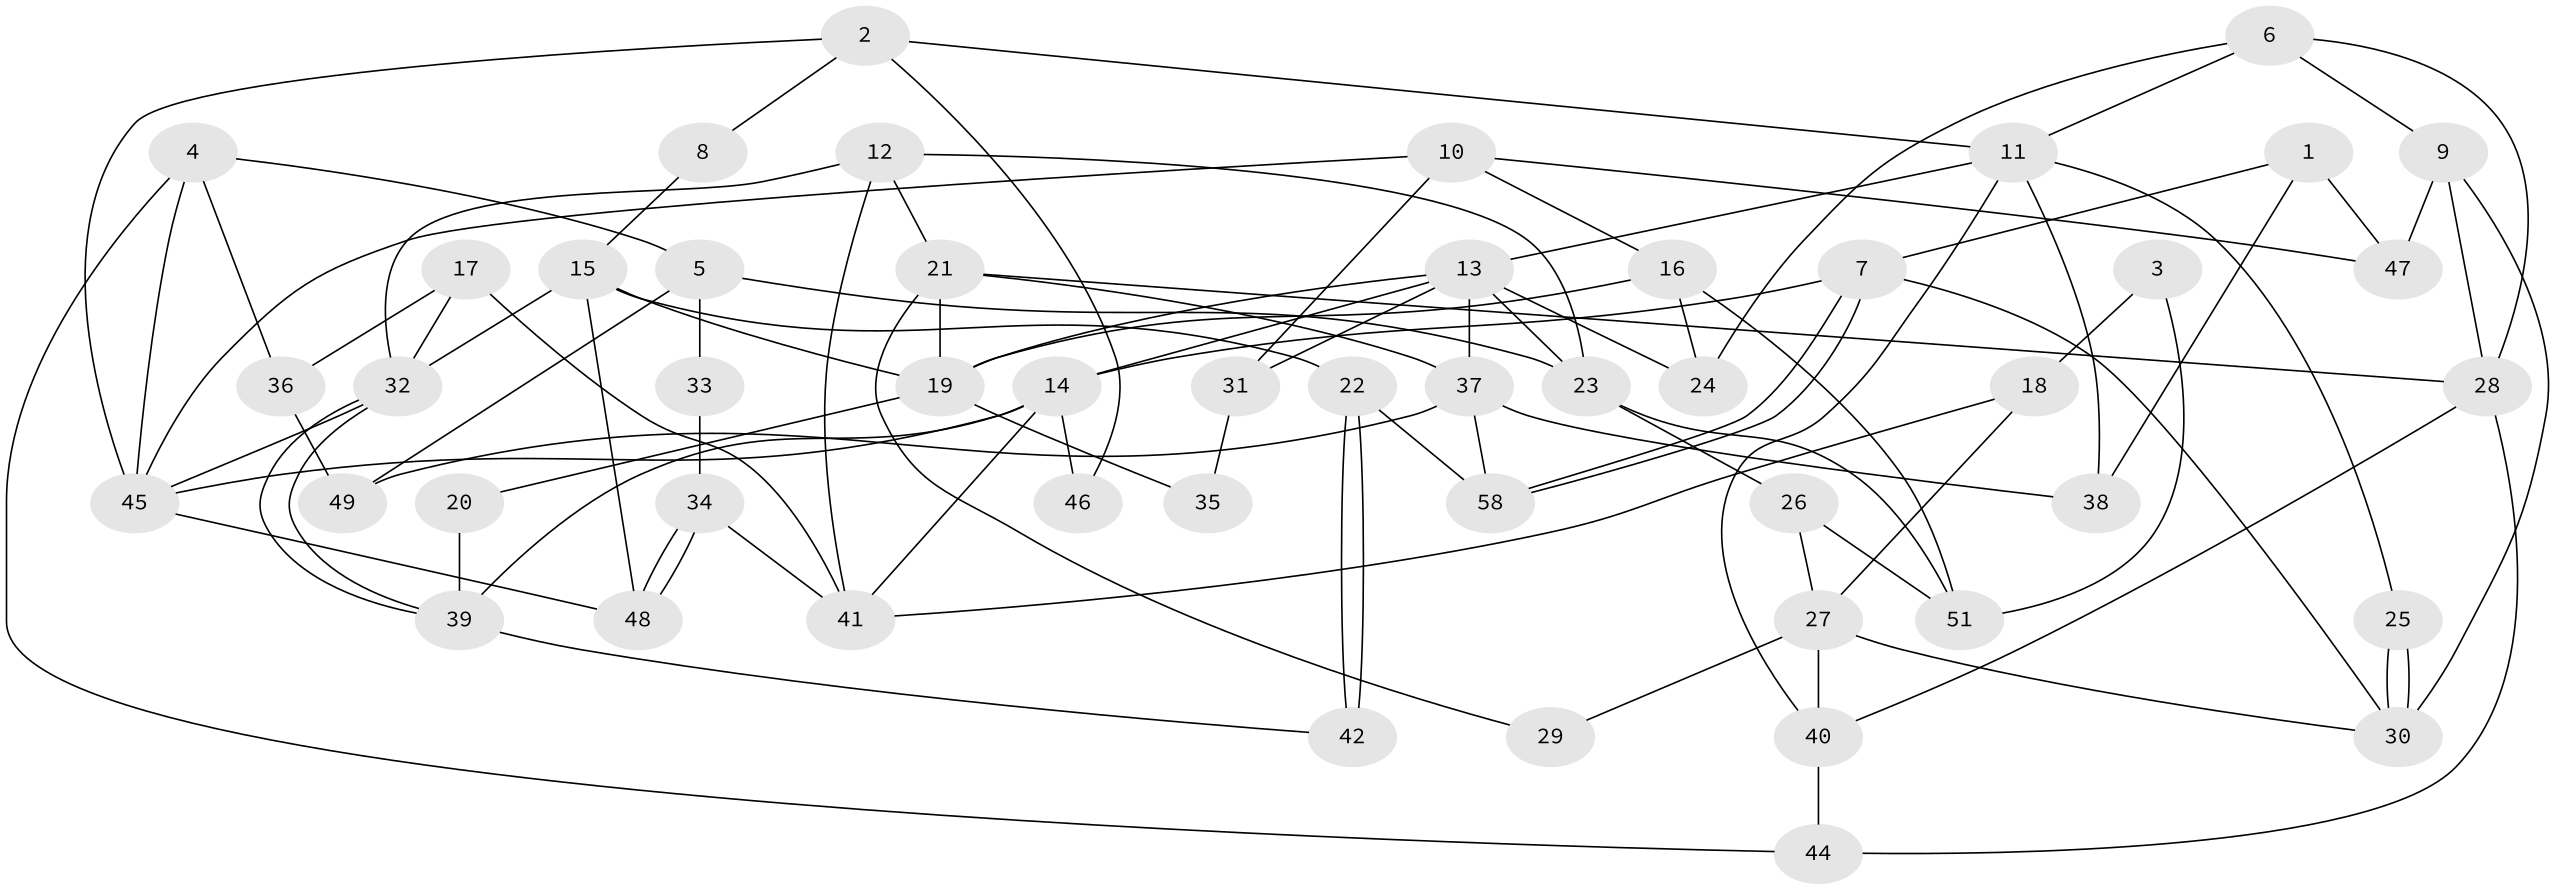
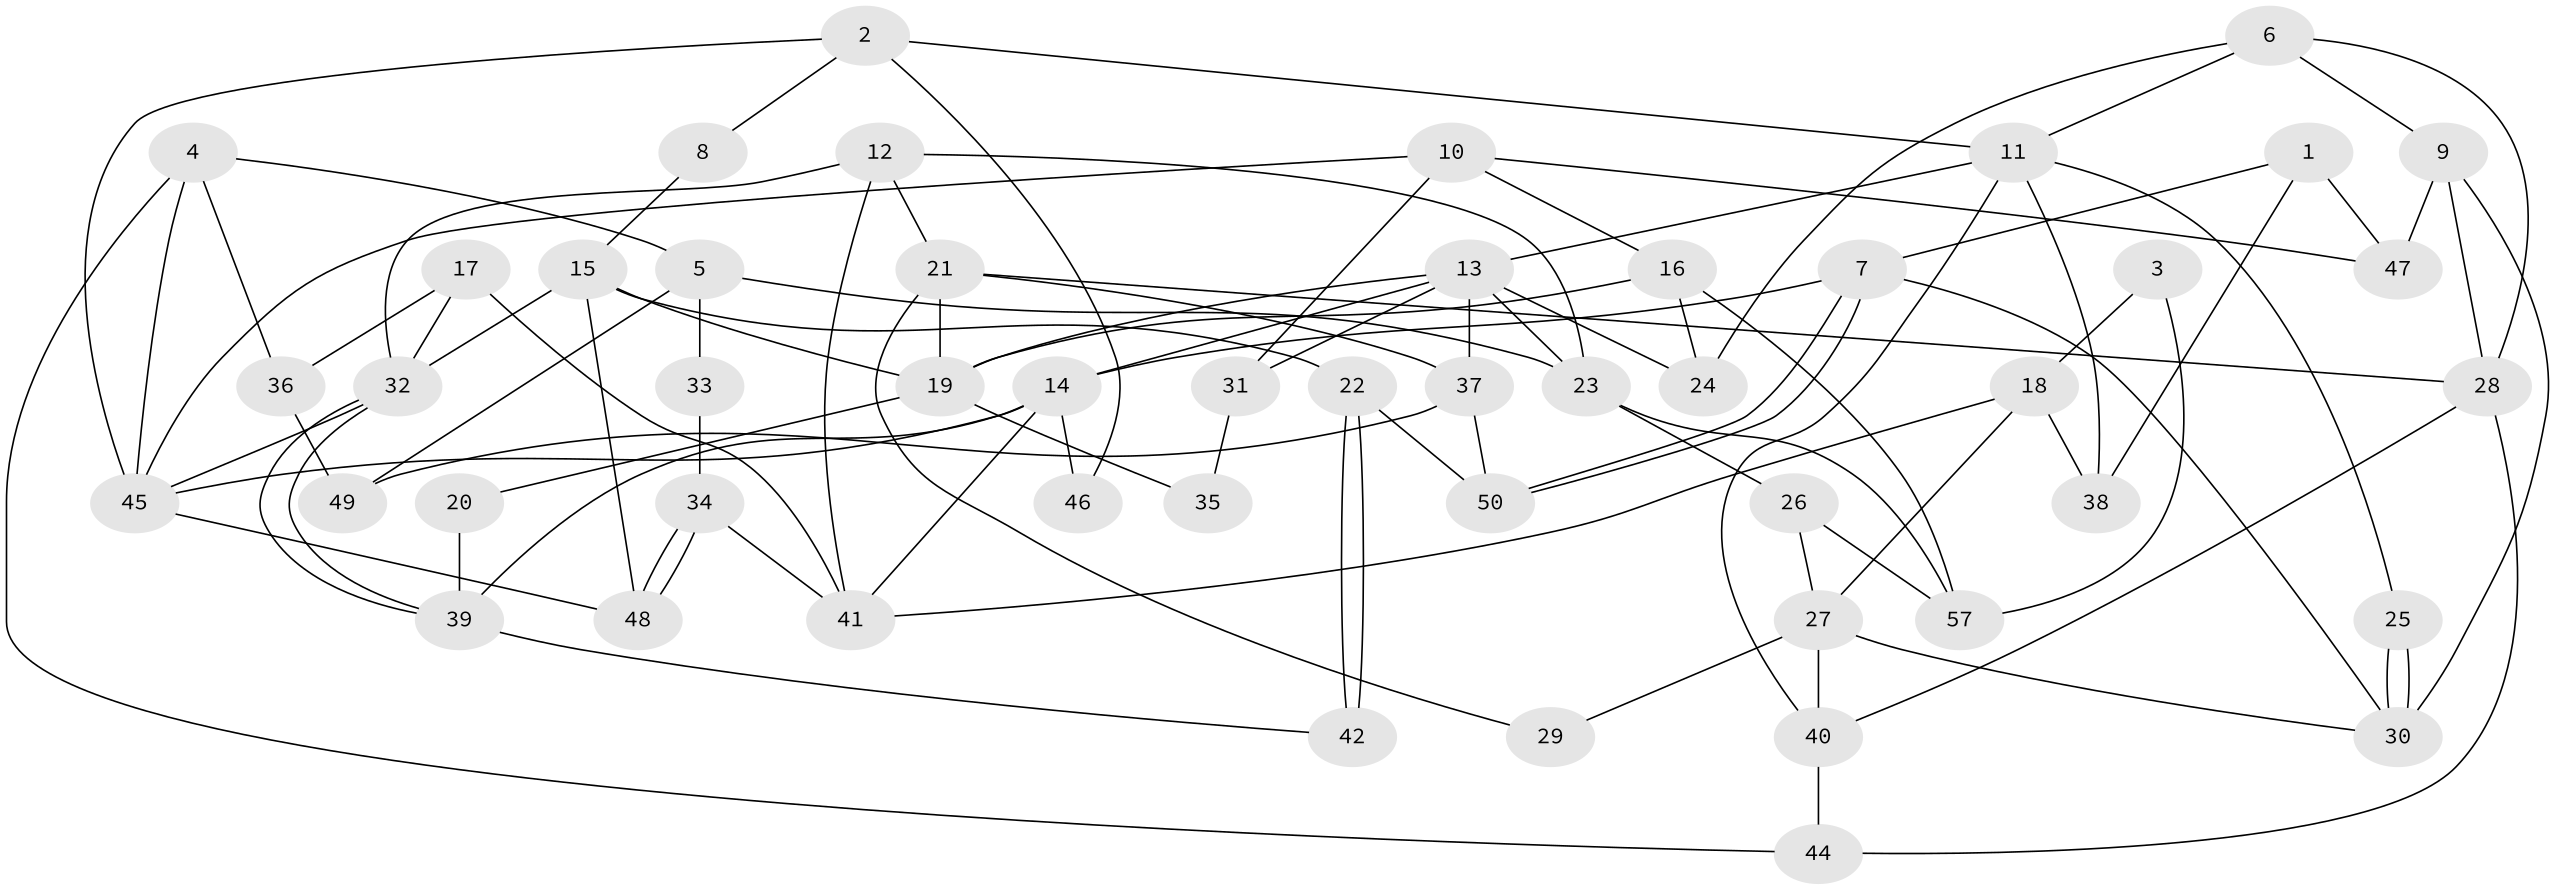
edge "37" -- "38": now "18" -- "38"
node "58": label "58" -> "50"
node "51": label "51" -> "57"
